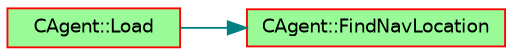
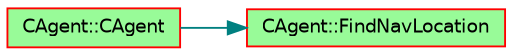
node "CAgent::Load": label "CAgent::Load" -> "CAgent::CAgent"
